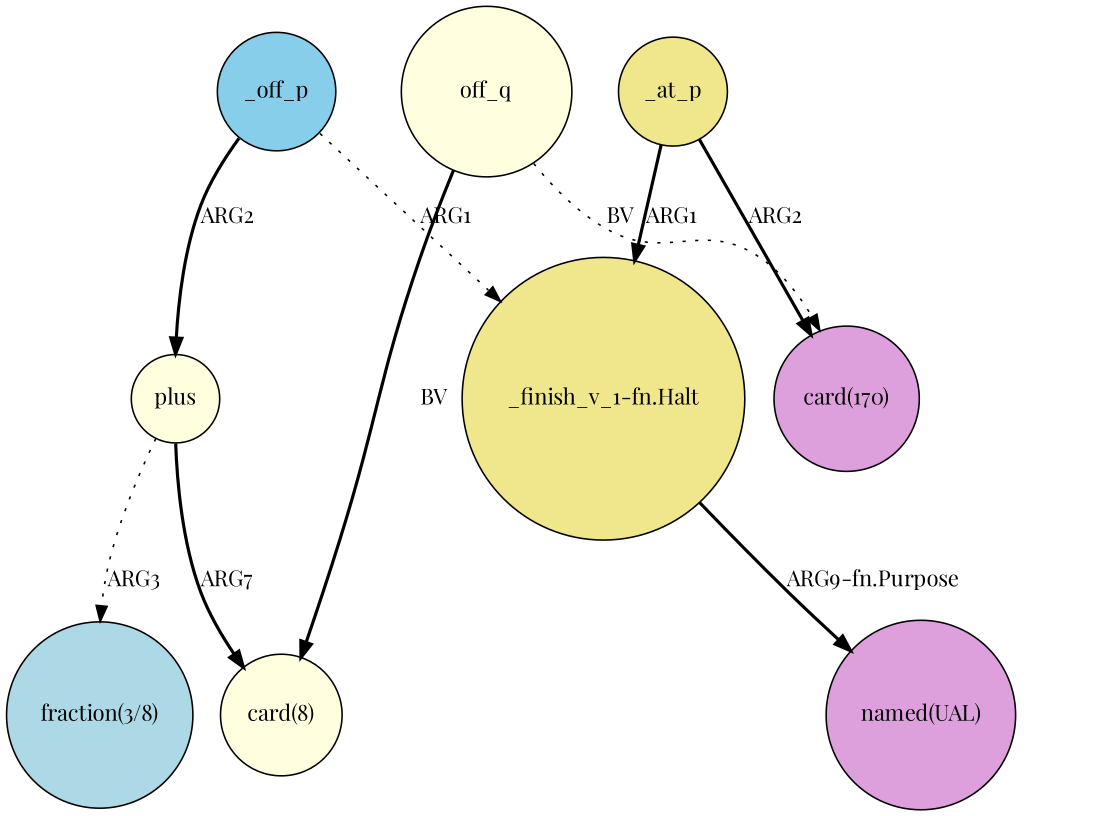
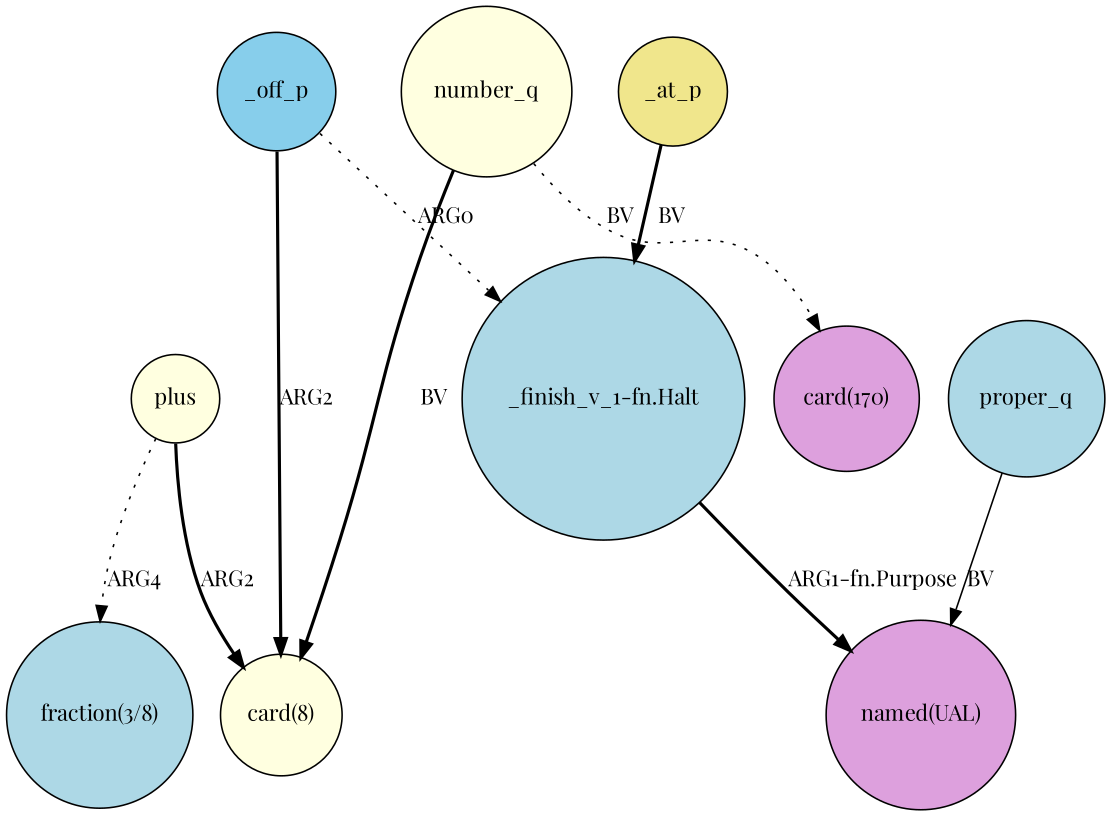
node "off_q": label "off_q" -> "number_q"
edge "_off_p" -> "_finish_v_1-fn.Halt": label "ARG1" -> "ARG0"
edge "_at_p" -> "_finish_v_1-fn.Halt": label "ARG1" -> "BV"
edge "_at_p" -> "card(170)": removed, label "ARG2"
edge "_off_p" -> "plus": now "_off_p" -> "card(8)"
node "_finish_v_1-fn.Halt": fillcolor khaki -> lightblue
node "proper_q": added
edge "plus" -> "fraction(3/8)": label "ARG3" -> "ARG4"
edge "plus" -> "card(8)": label "ARG7" -> "ARG2"
edge "_finish_v_1-fn.Halt" -> "named(UAL)": label "ARG9-fn.Purpose" -> "ARG1-fn.Purpose"
